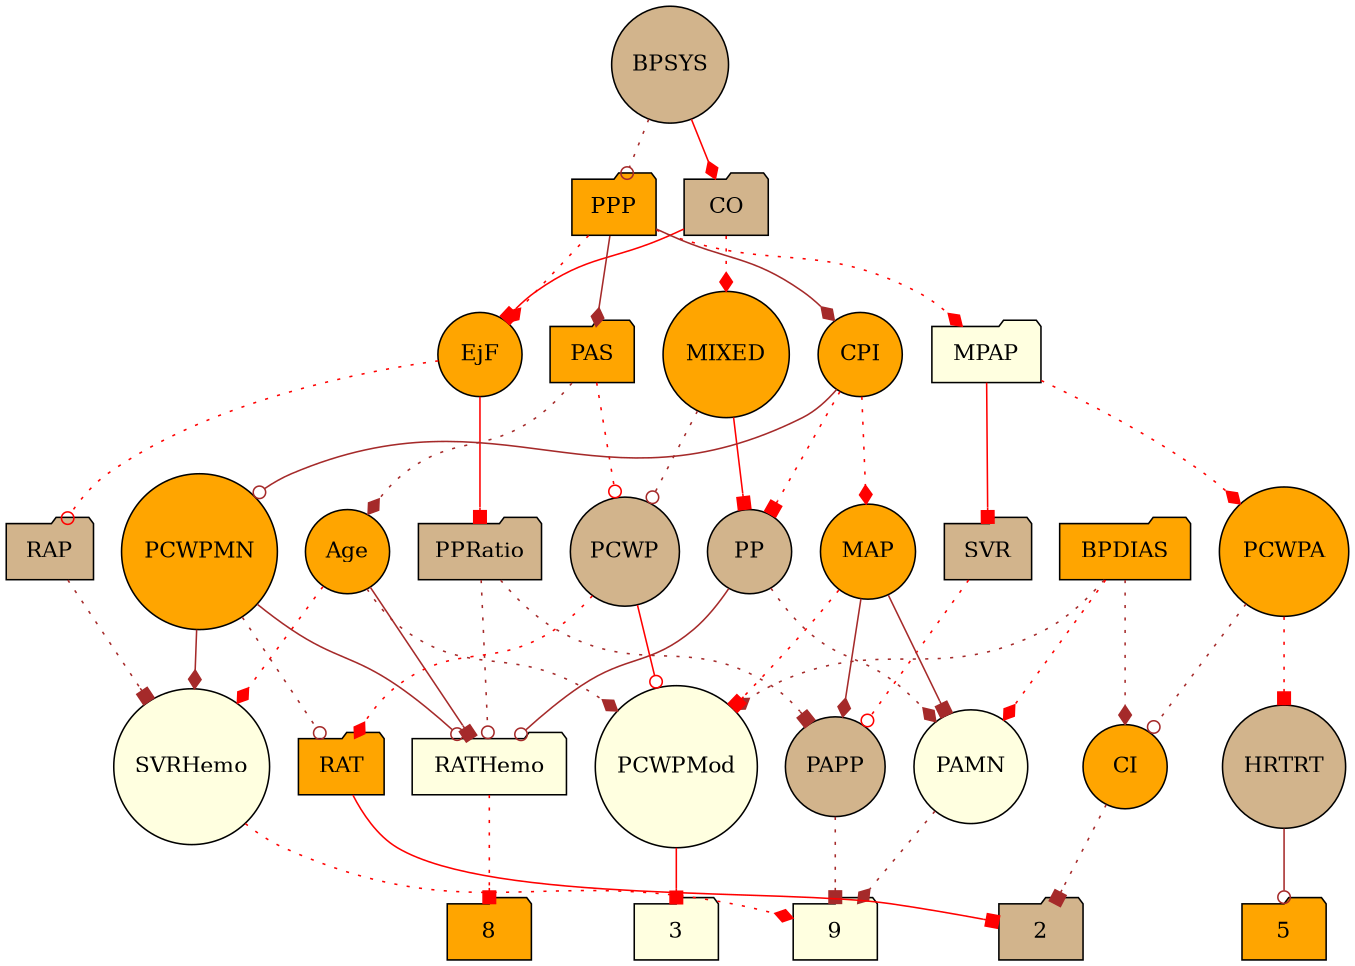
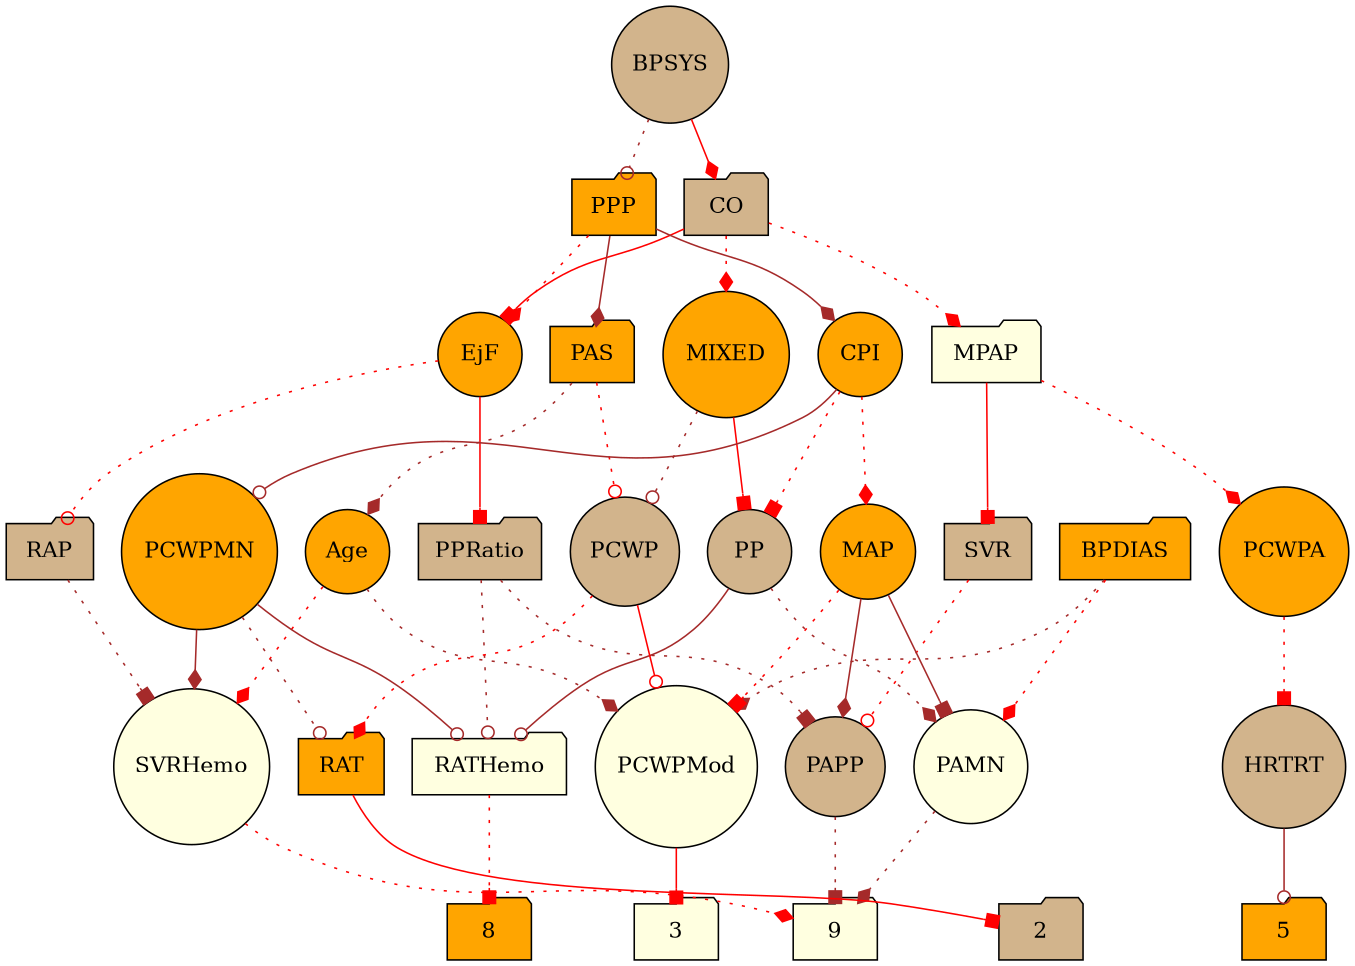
edge "PPP" -> "MPAP": now "CO" -> "MPAP"
edge "Age" -> "RATHemo": removed
node "CI": removed
